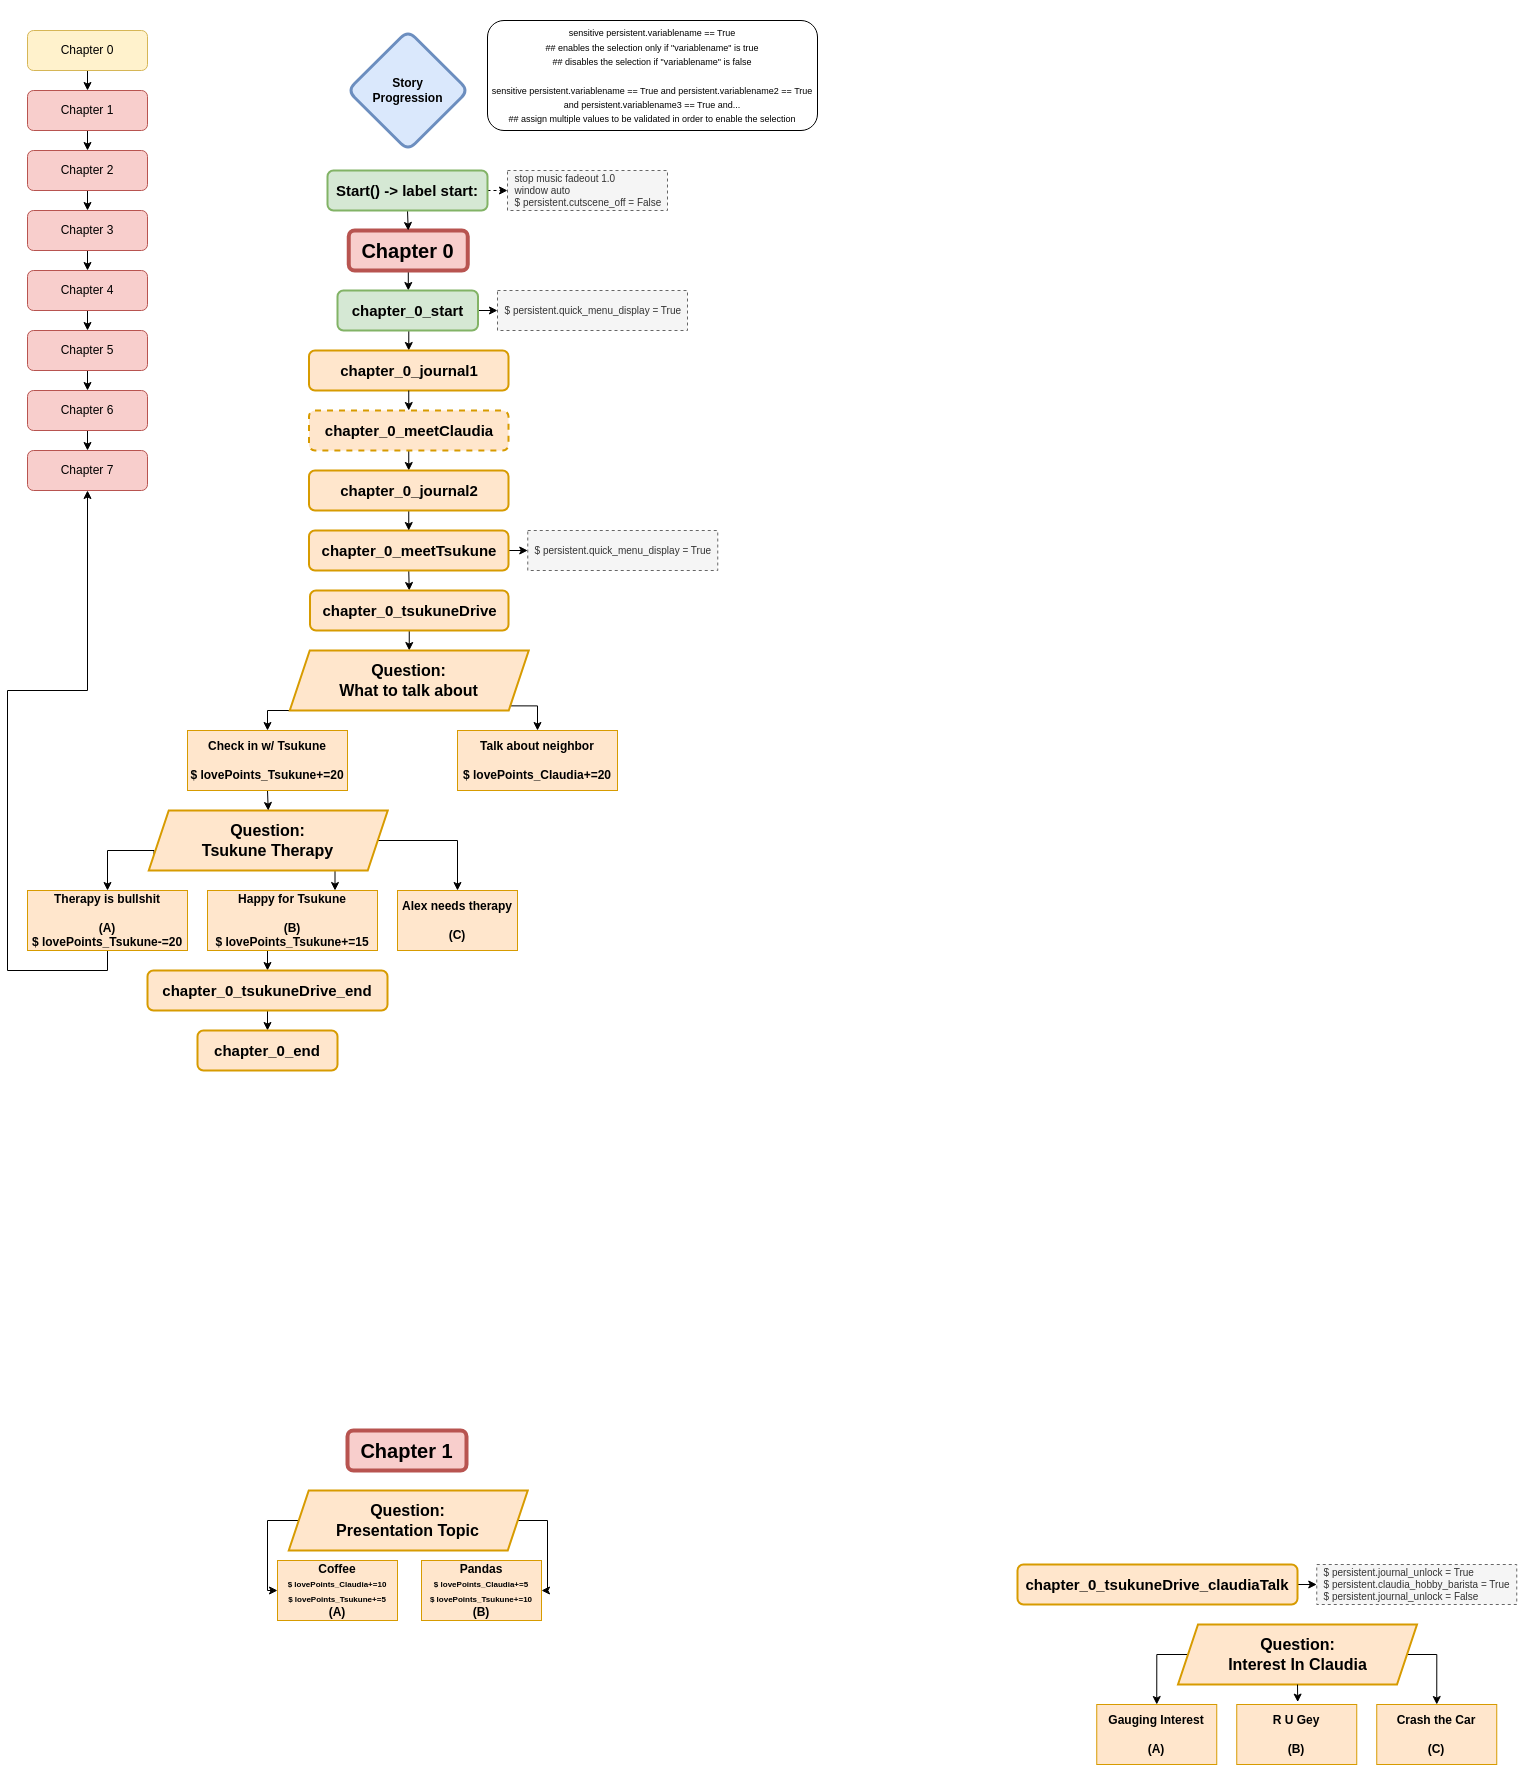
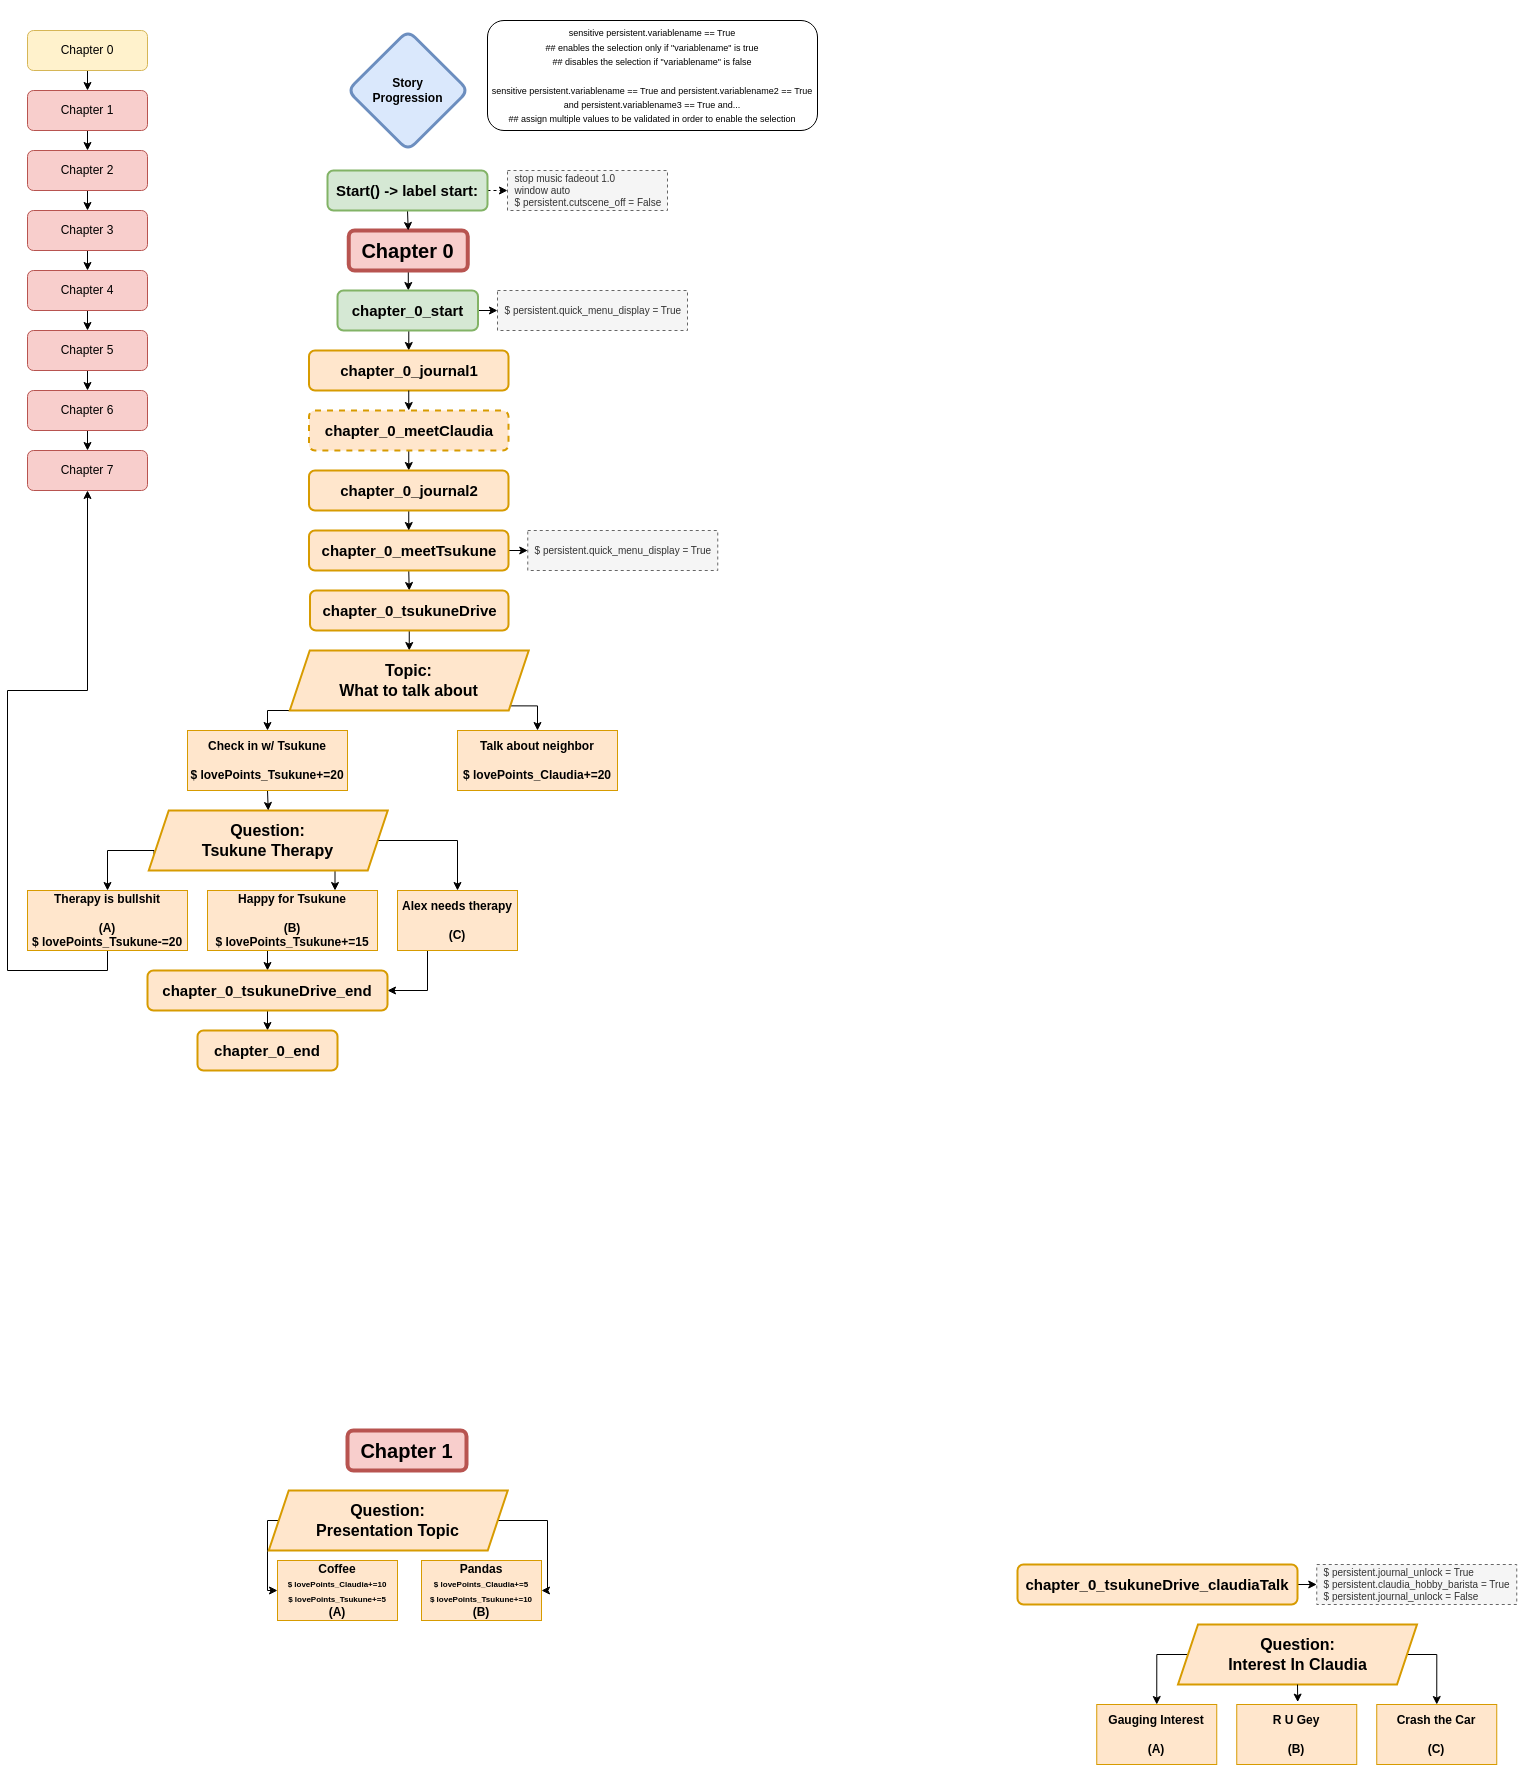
node "Question: What to talk about": label "Question: What to talk about" -> "Topic: What to talk about"
edge "Alex needs therapy (C)" -> "chapter_0_tsukuneDrive_end": added
node "Question: Presentation Topic": moved (408, 1521) -> (388, 1521)
